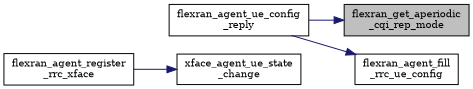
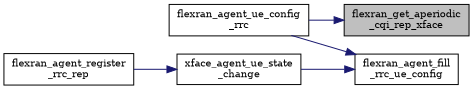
node "flexran_agent_ue_config _reply": label "flexran_agent_ue_config _reply" -> "flexran_agent_ue_config _rrc"
node "flexran_get_aperiodic _cqi_rep_mode": label "flexran_get_aperiodic _cqi_rep_mode" -> "flexran_get_aperiodic _cqi_rep_xface"
node "flexran_agent_register _rrc_xface": label "flexran_agent_register _rrc_xface" -> "flexran_agent_register _rrc_rep"
edge "xface_agent_ue_state _change" -> "flexran_agent_fill _rrc_ue_config": added
